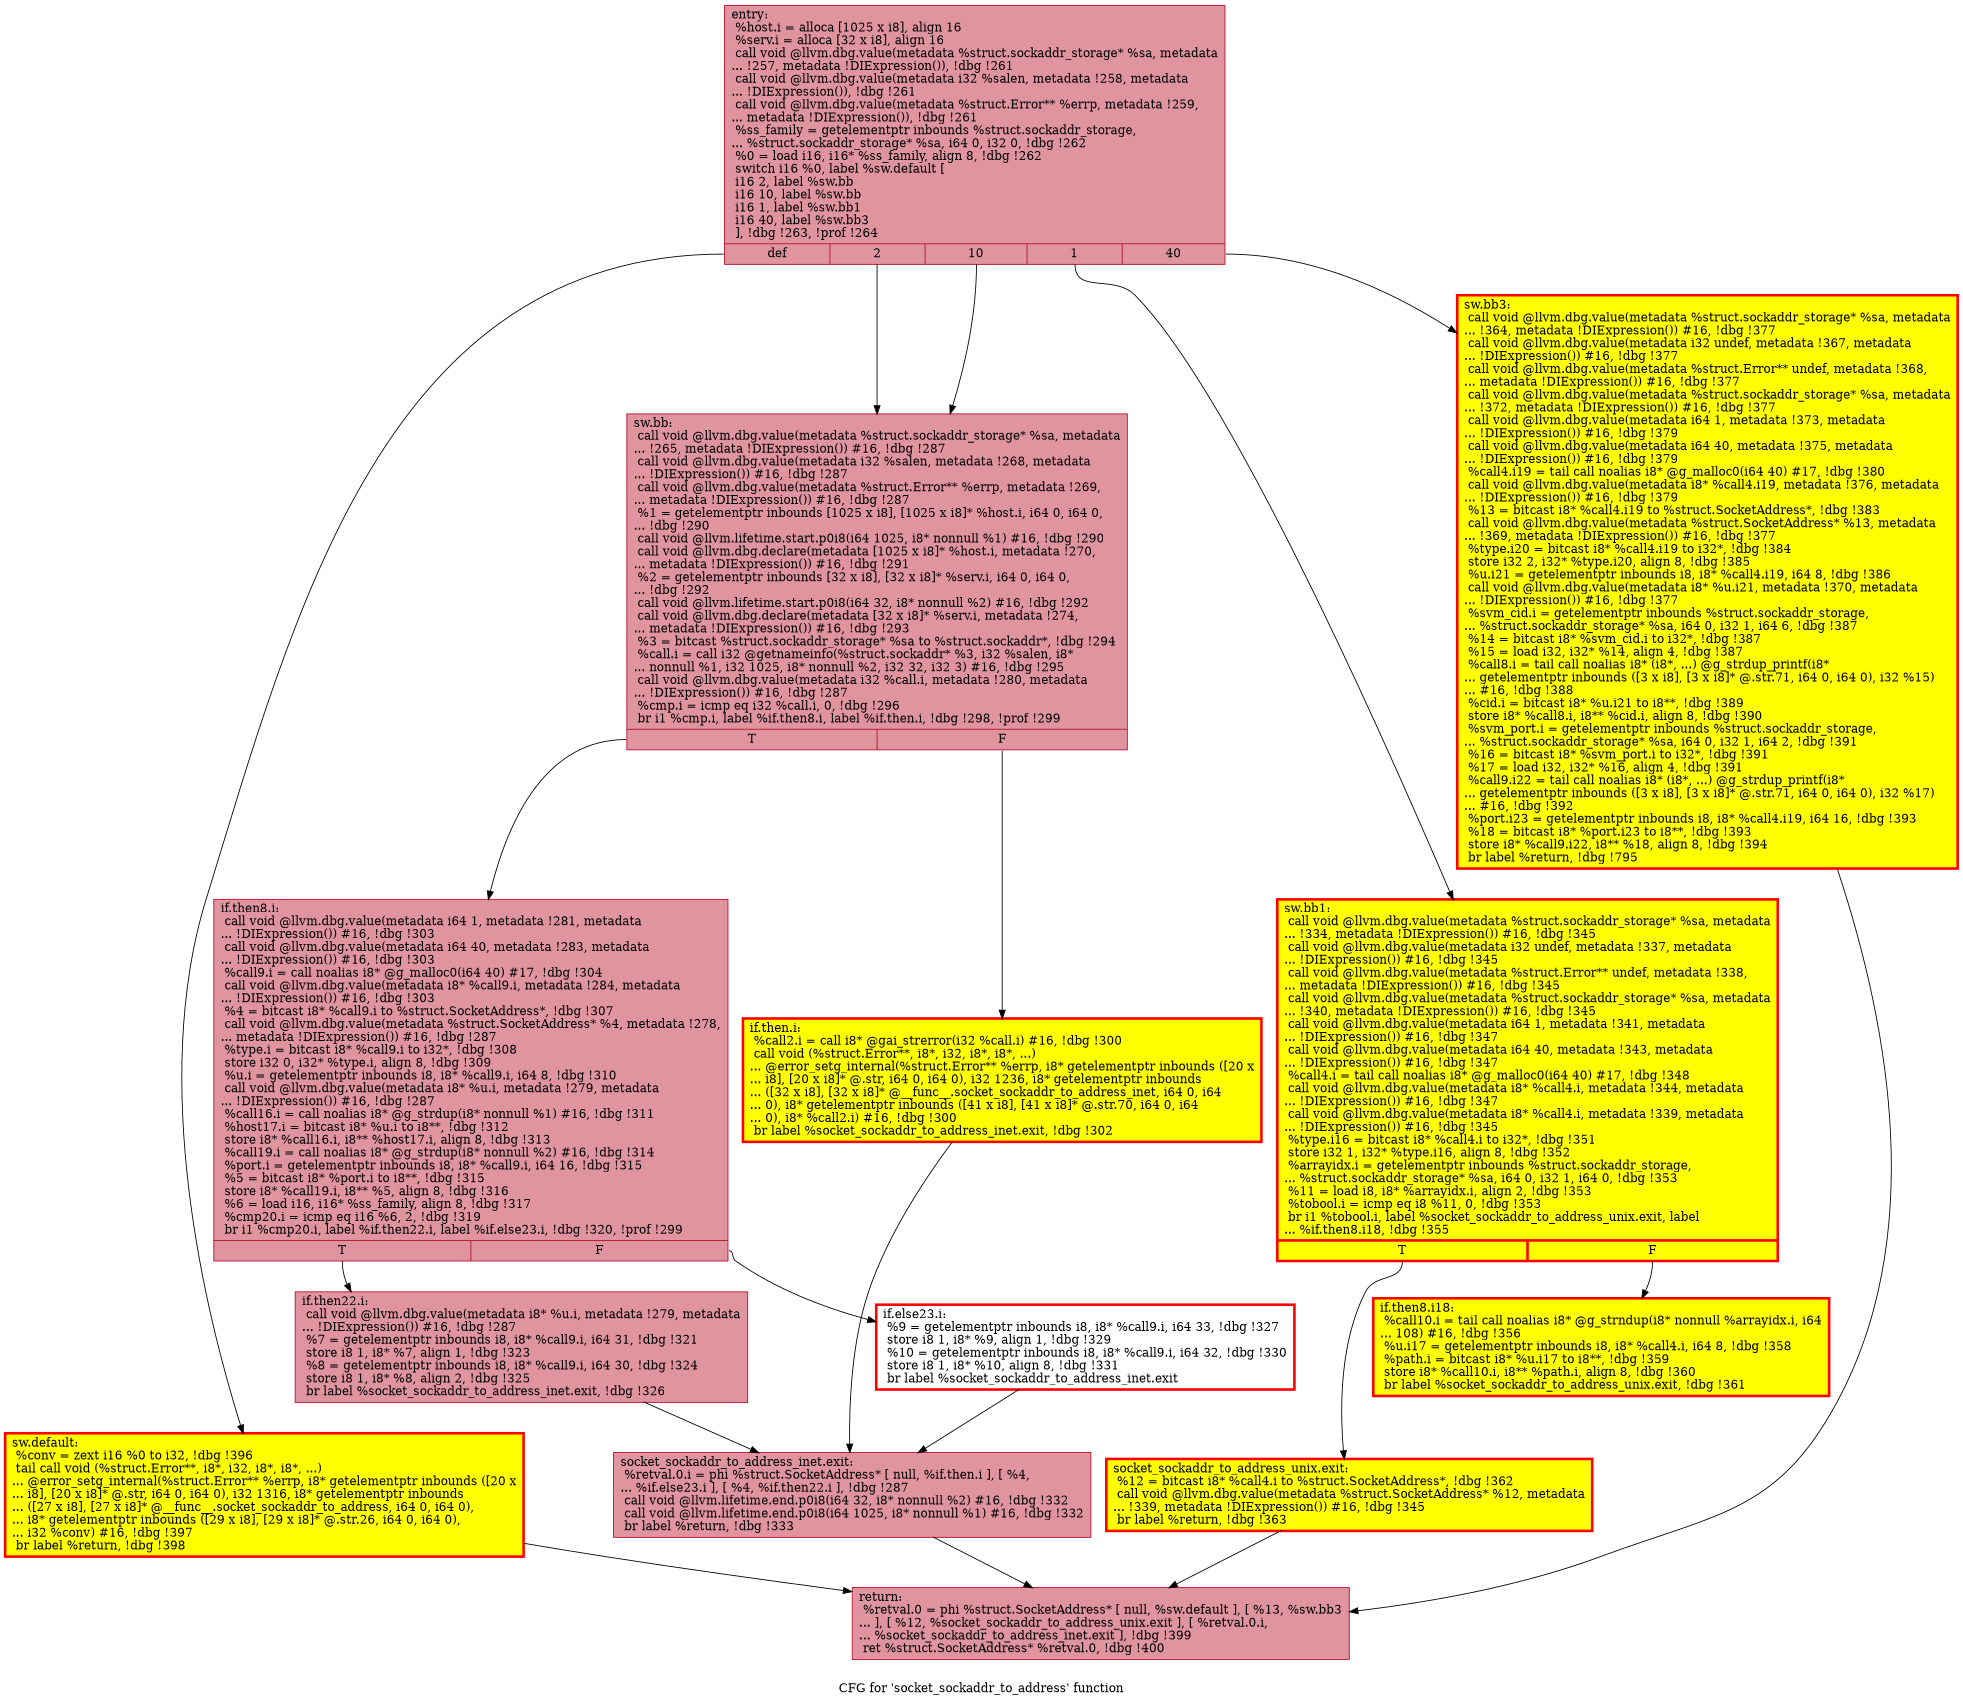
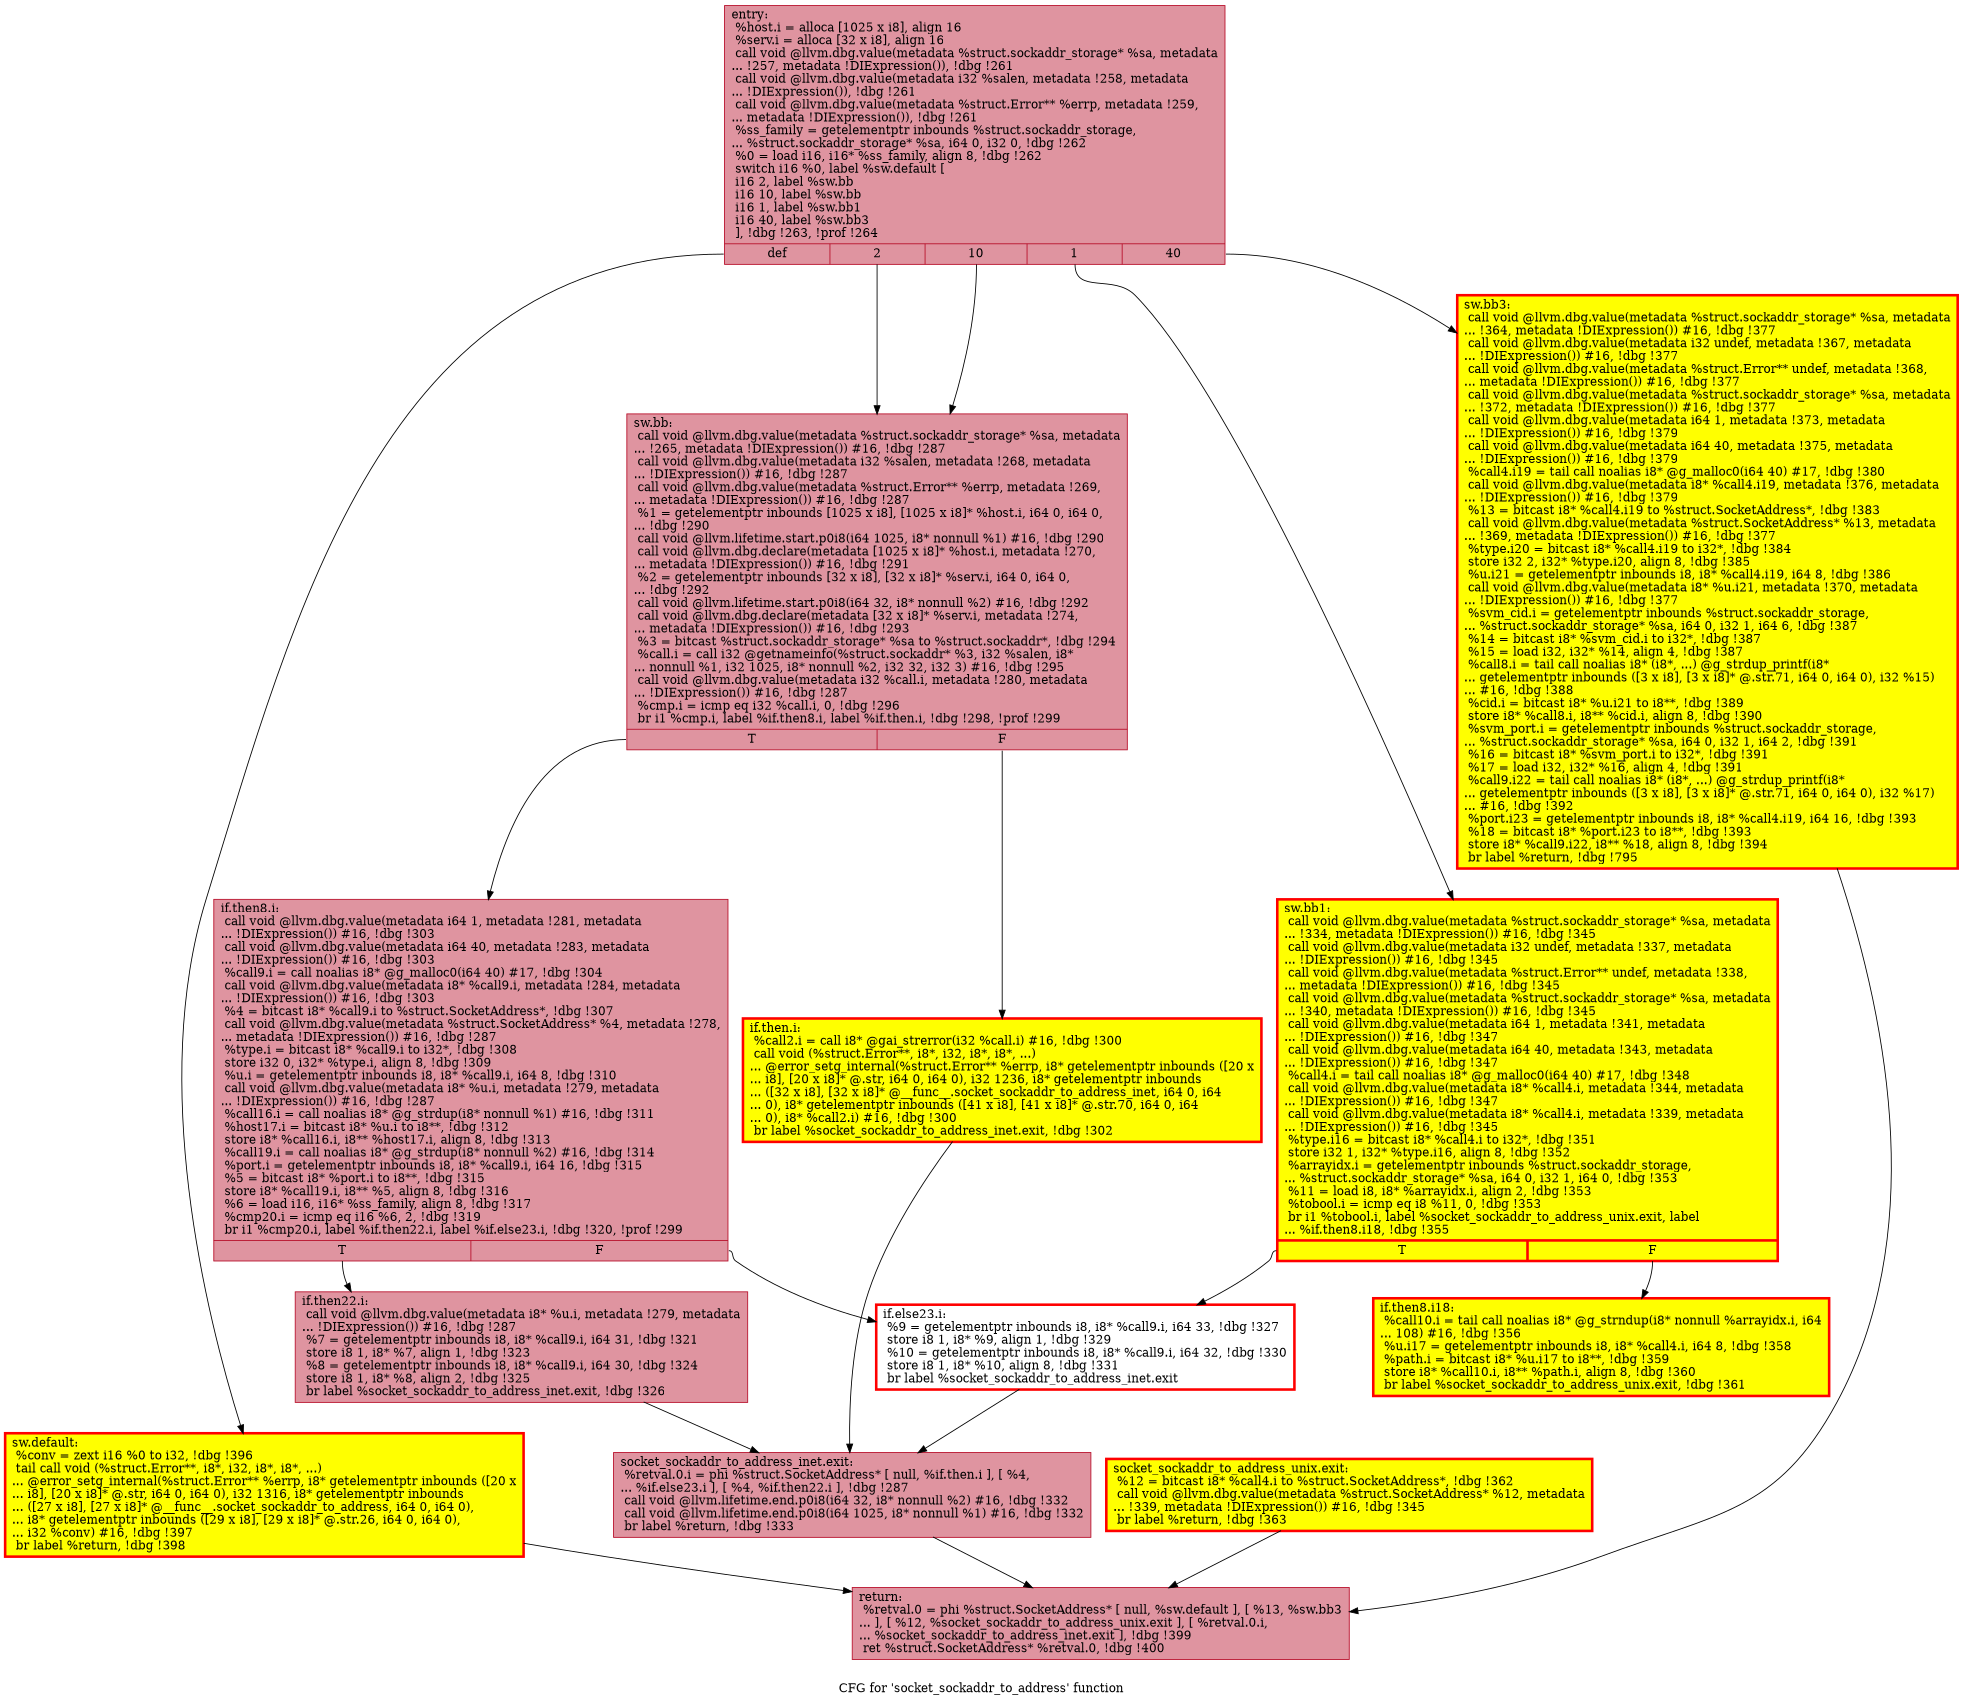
edge "sw.bb1:" -> "socket_sockaddr_to_address_unix.exit:": now "sw.bb1:" -> "if.else23.i:"
